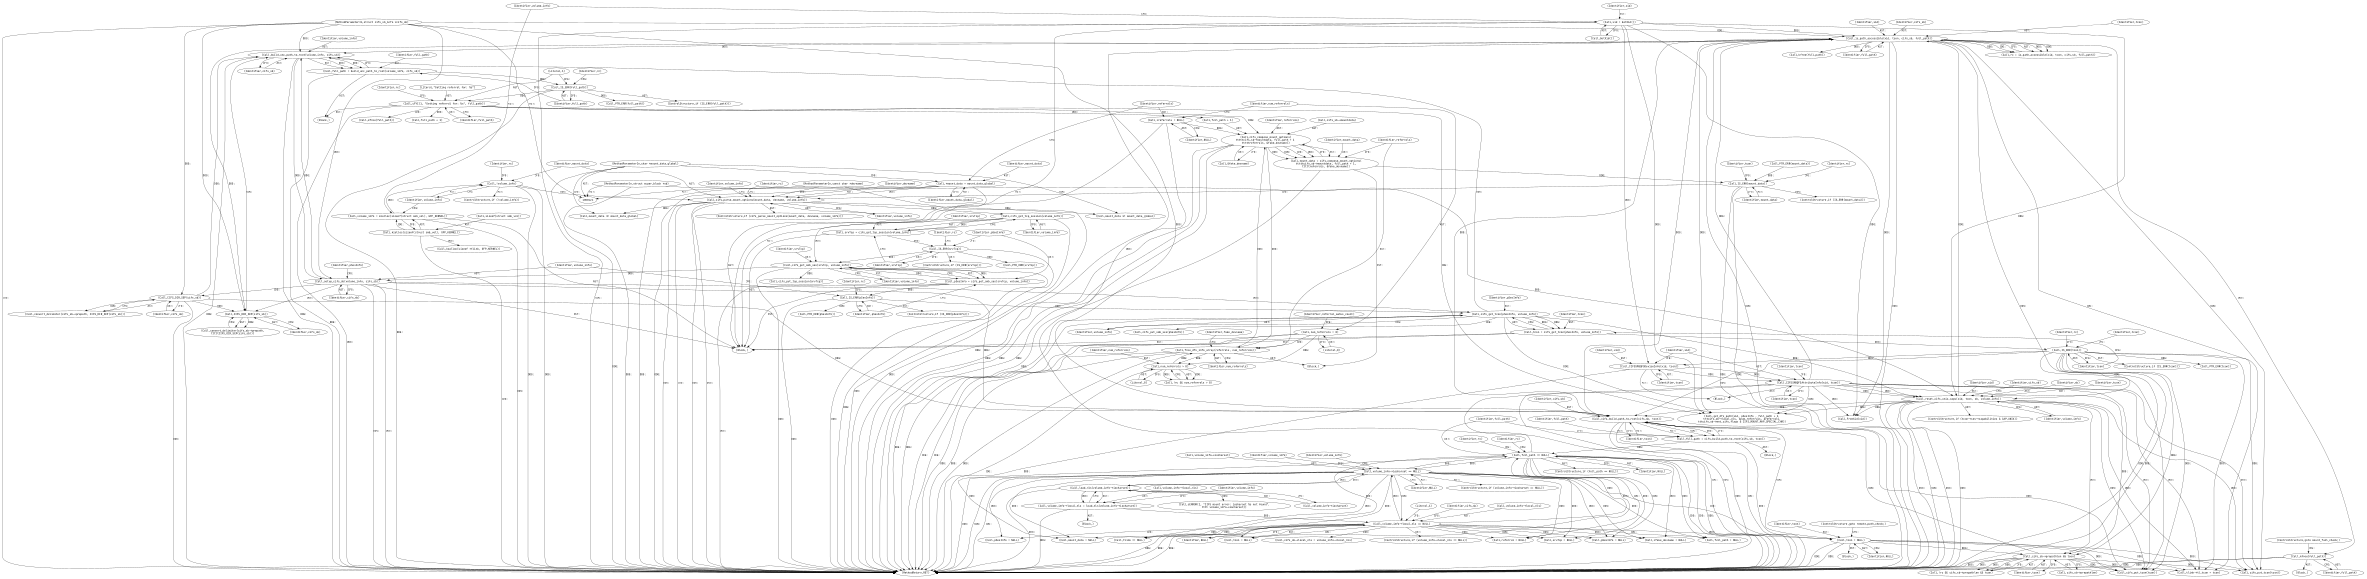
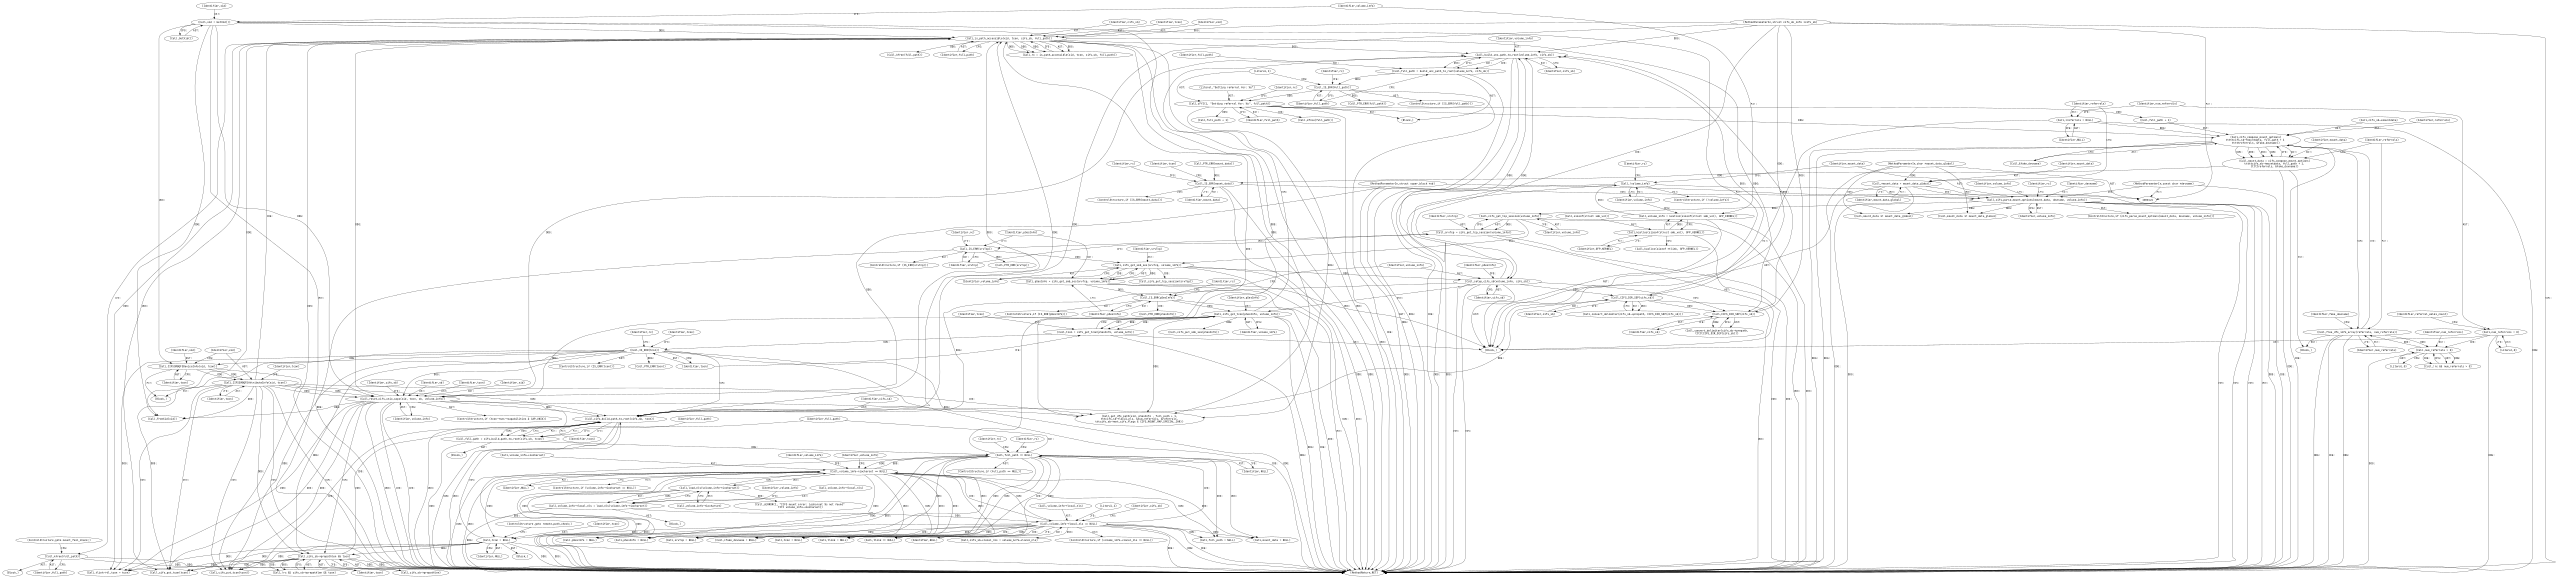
edge "(Call,reset_cifs_unix_caps(xid, tcon, sb, volume_info))" -> "(Call,build_unc_path_to_root(volume_info, cifs_sb))": added, label "DDG:"
node "(Identifier,GFP_KERNEL)": added
edge "(Call,num_referrals = 0)" -> "(Call,free_dfs_info_array(referrals, num_referrals))": removed, label "DDG:"
edge "(Call,CIFSSMBQFSAttributeInfo(xid, tcon))" -> "(Call,cifs_build_path_to_root(cifs_sb, tcon))": added, label "DDG:"
edge "(Call,srvTcp = cifs_get_tcp_session(volume_info))" -> "(MethodReturn,RET)": added, label "DDG:"
node "(Call,referral = NULL)": label "(Call,referral = NULL)" -> "(Call,tlink = NULL)"
